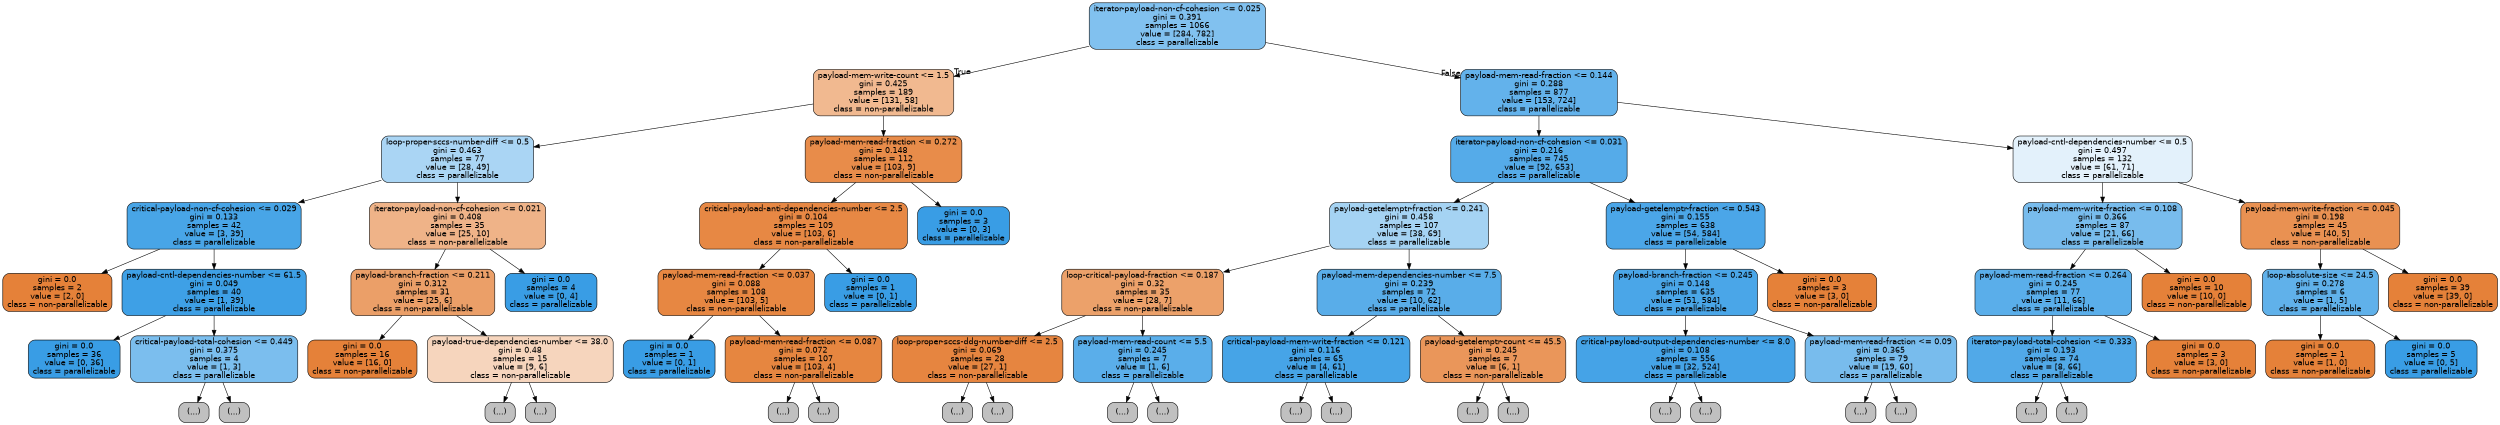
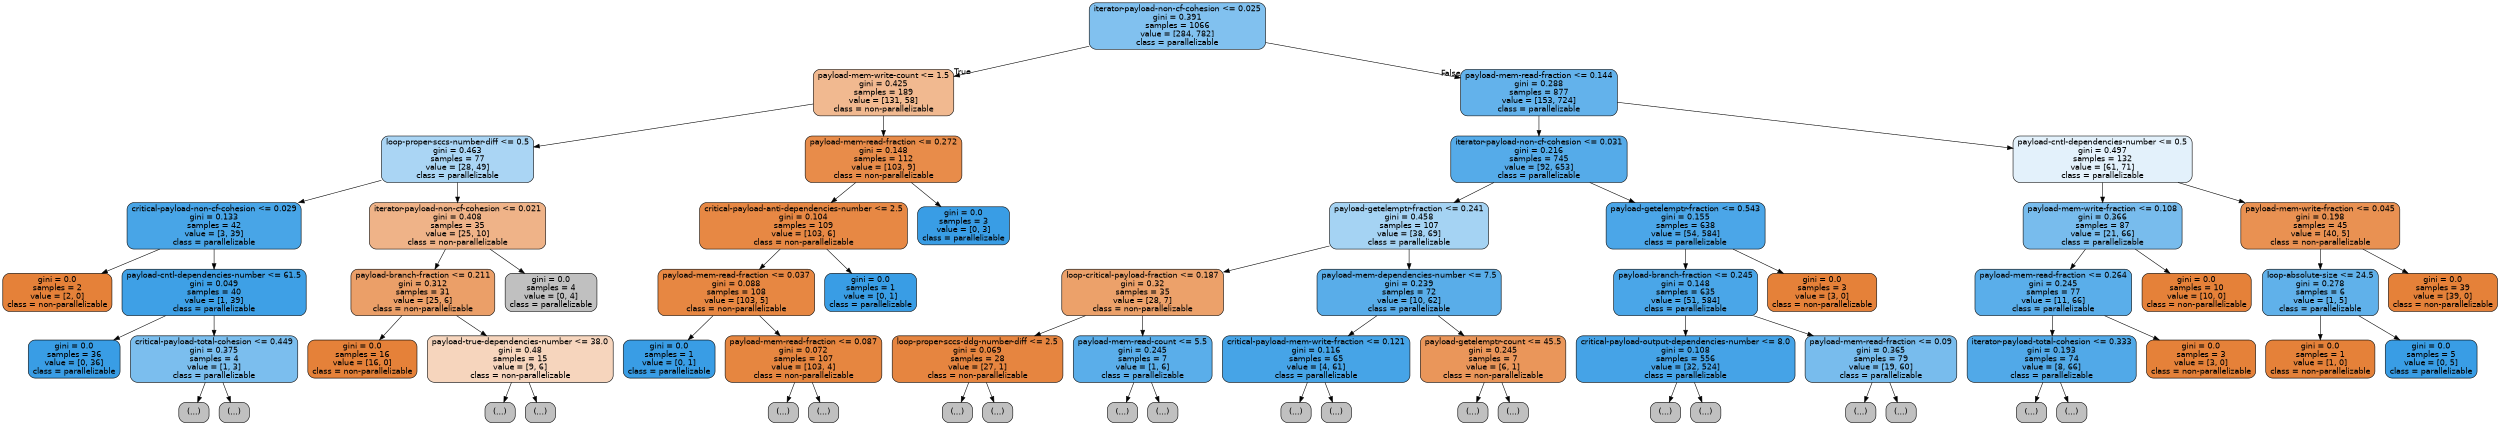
node "gini = 0.0 samples = 4 value = [0, 4] class = parallelizable": fillcolor #399de5ff -> #c0c0c0
